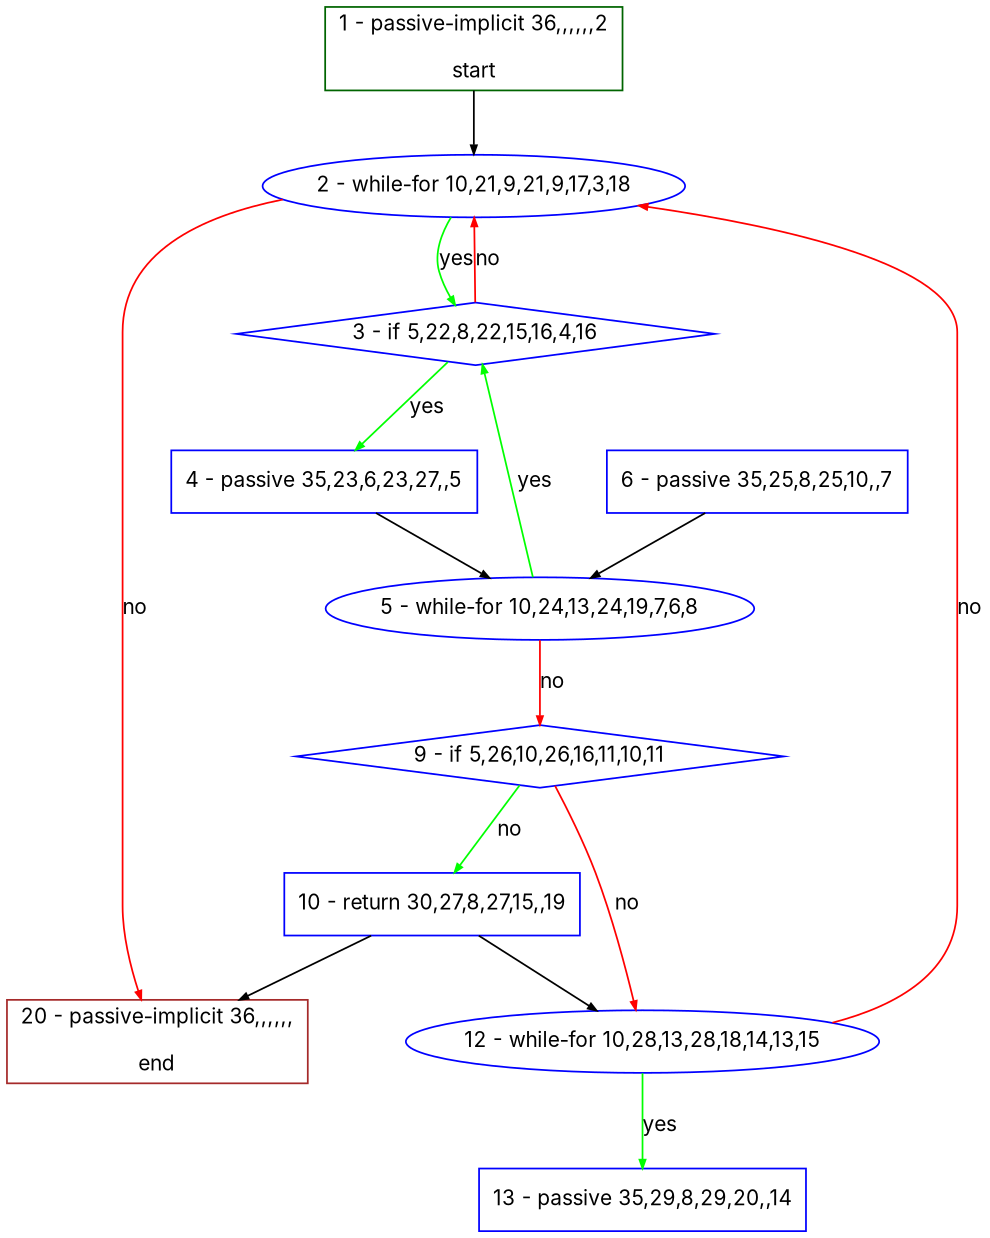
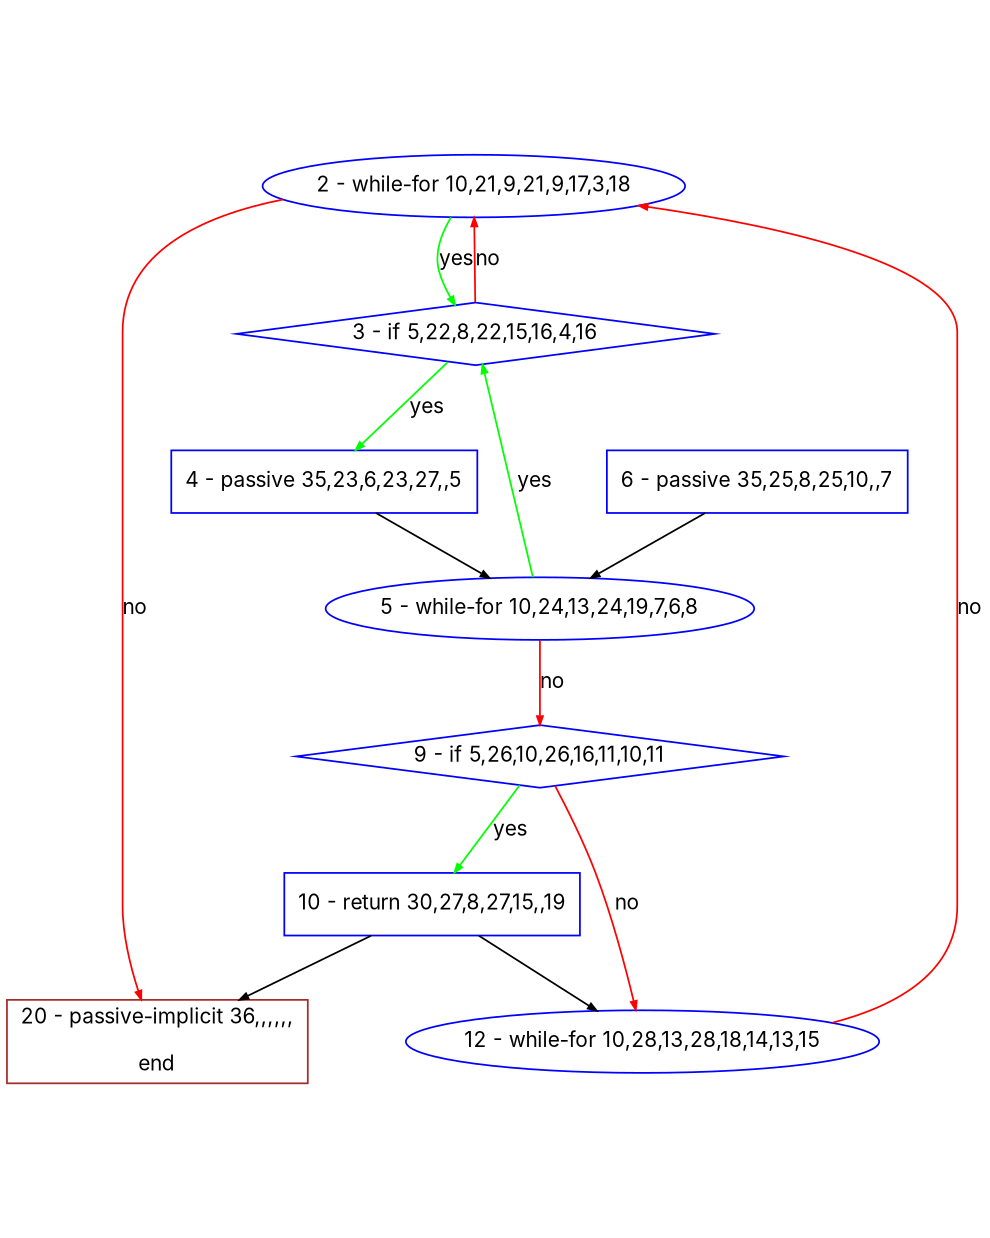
node "1 - passive-implicit 36,,,,,,2 start": removed
edge "9 - if 5,26,10,26,16,11,10,11" -> "10 - return 30,27,8,27,15,,19": label "no" -> "yes"
node "13 - passive 35,29,8,29,20,,14": removed
